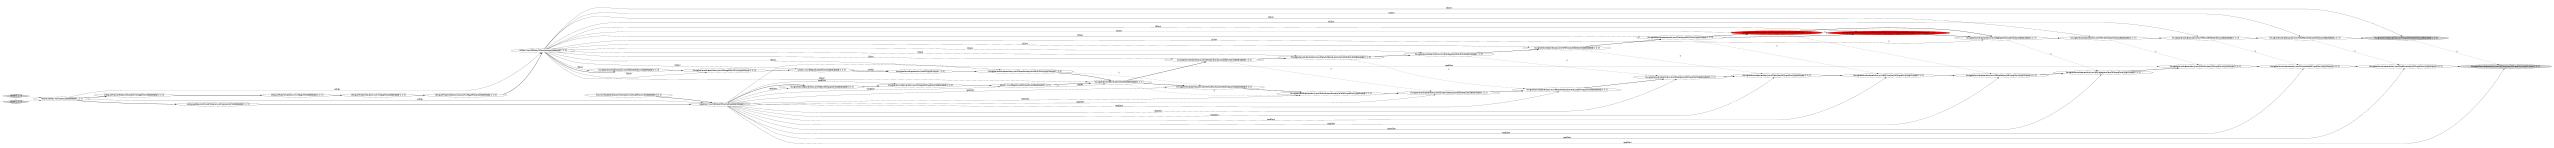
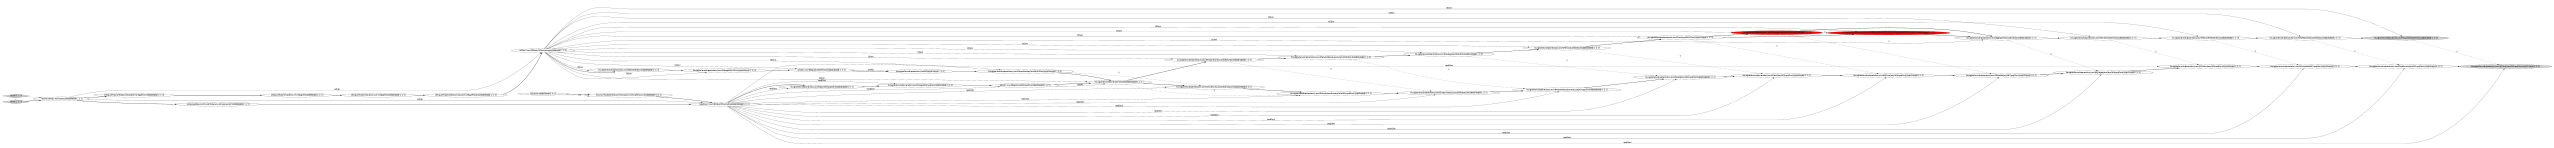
node "IOException e@@@7@@@['0', '0', '1']": added
edge "prepare['1', '0', '0']" -> "Properties settings = new Properties()@@@3@@@['1', '1', '1']": style dashed -> bold
